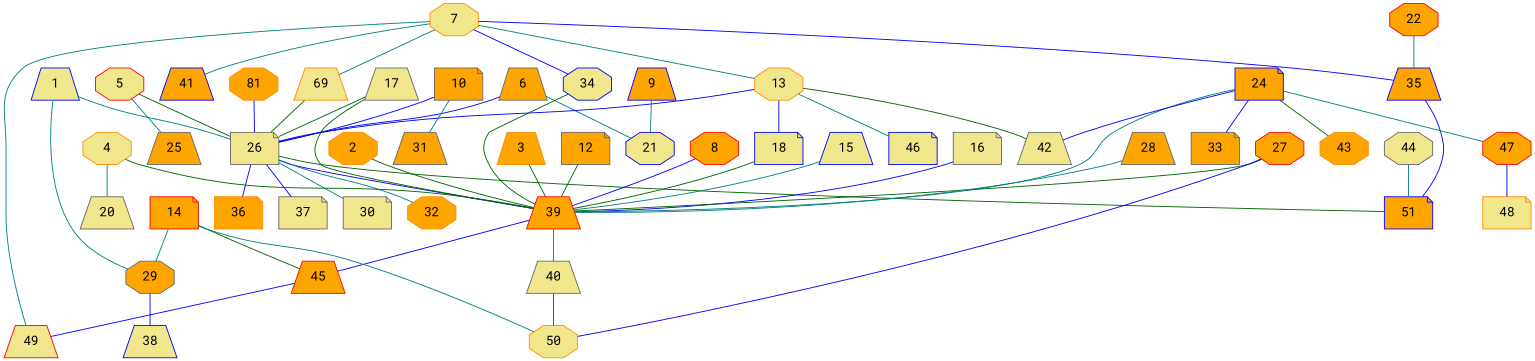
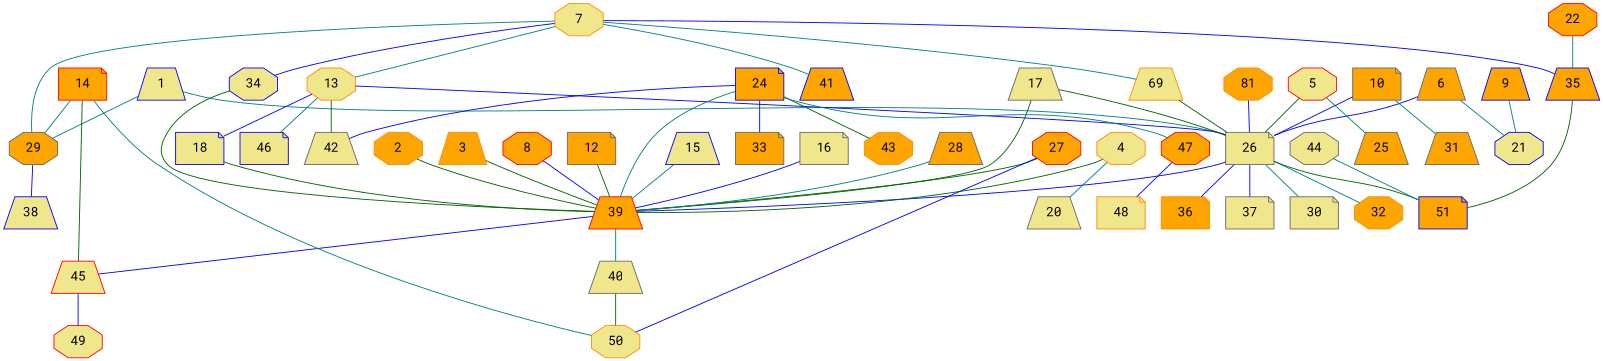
edge "7" -- "49": now "7" -- "29"
edge "35" -- "51": color blue -> darkgreen
node "45": fillcolor orange -> khaki
node "49": shape trapezium -> octagon
